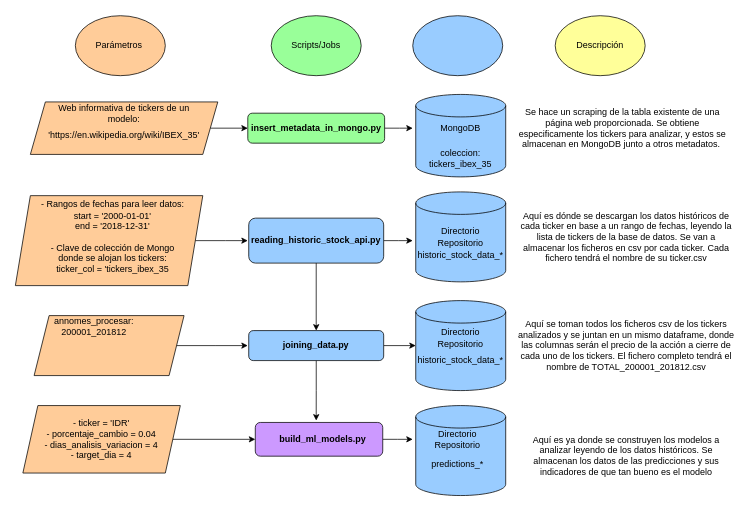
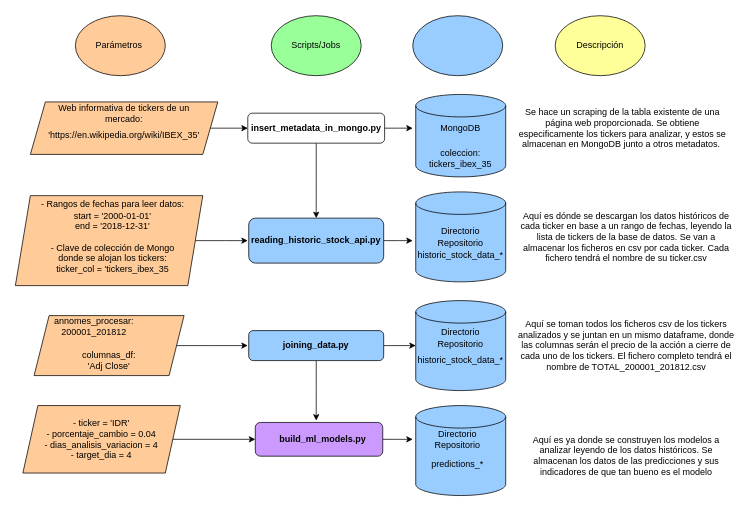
node "Web informativa de tickers de un modelo:": label "Web informativa de tickers de un modelo:" -> "Web informativa de tickers de un mercado:"
node "insert_metadata_in_mongo.py": fillcolor #99ff99 -> #ffffff
edge "insert_metadata_in_mongo.py" -> "reading_historic_stock_api.py": added
edge "reading_historic_stock_api.py" -> "joining_data.py": removed
node "columnas_df: 'Adj Close'": added
